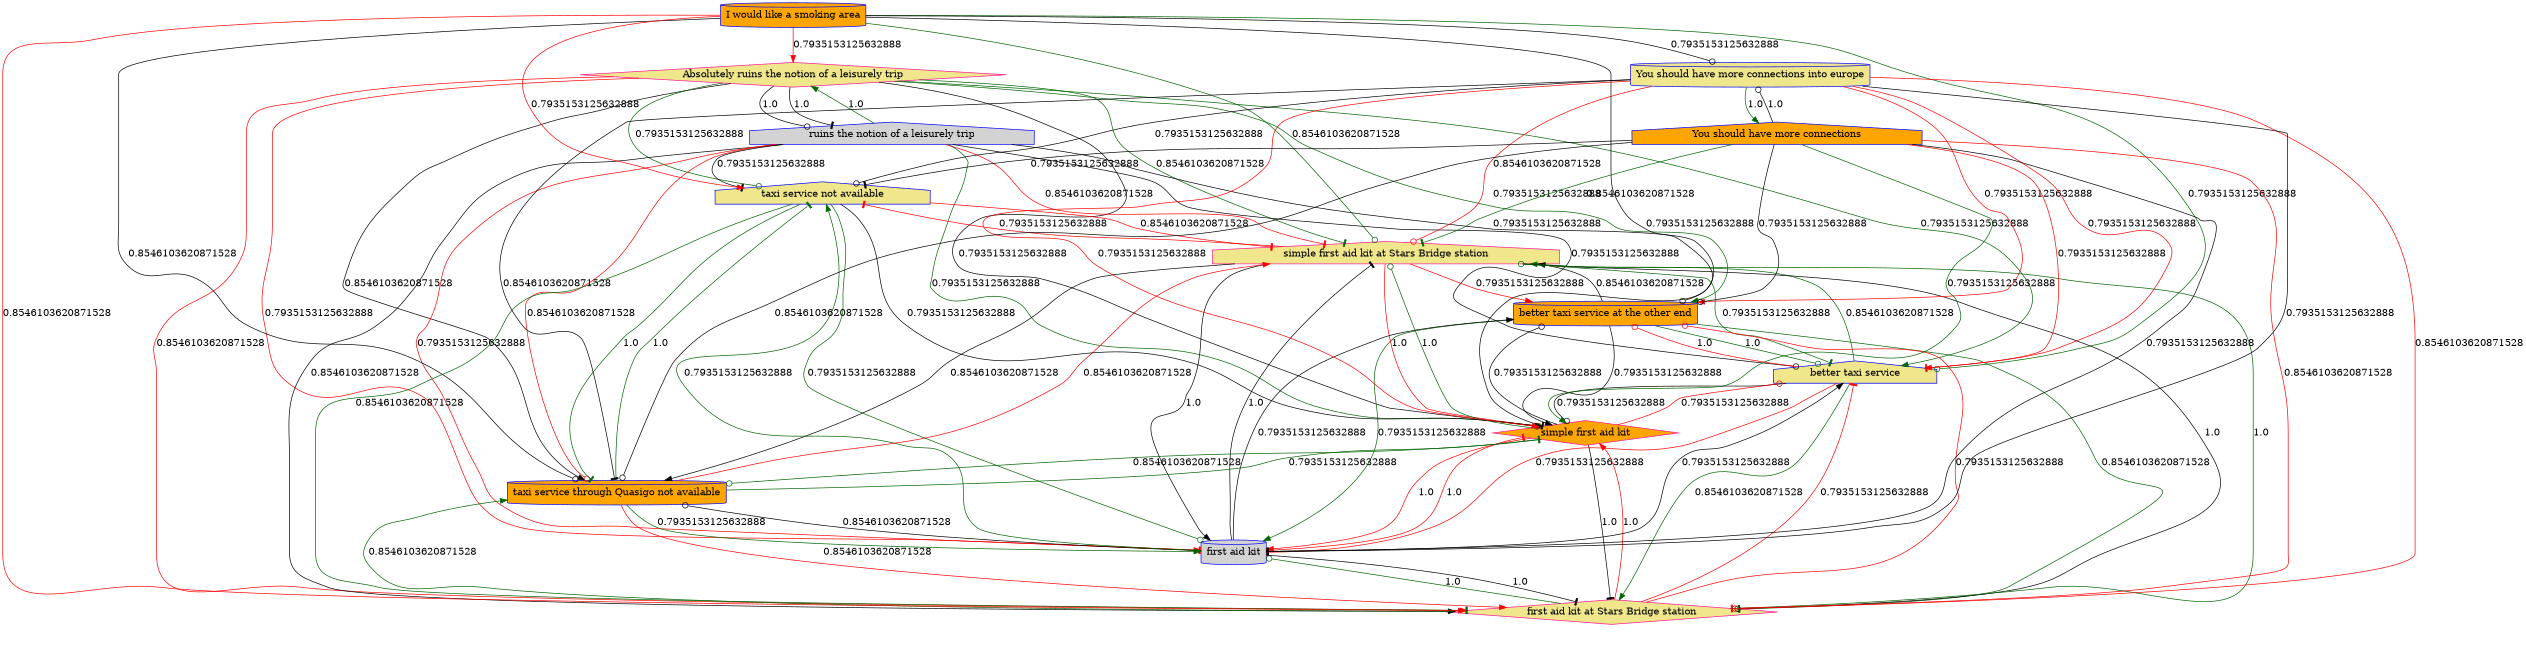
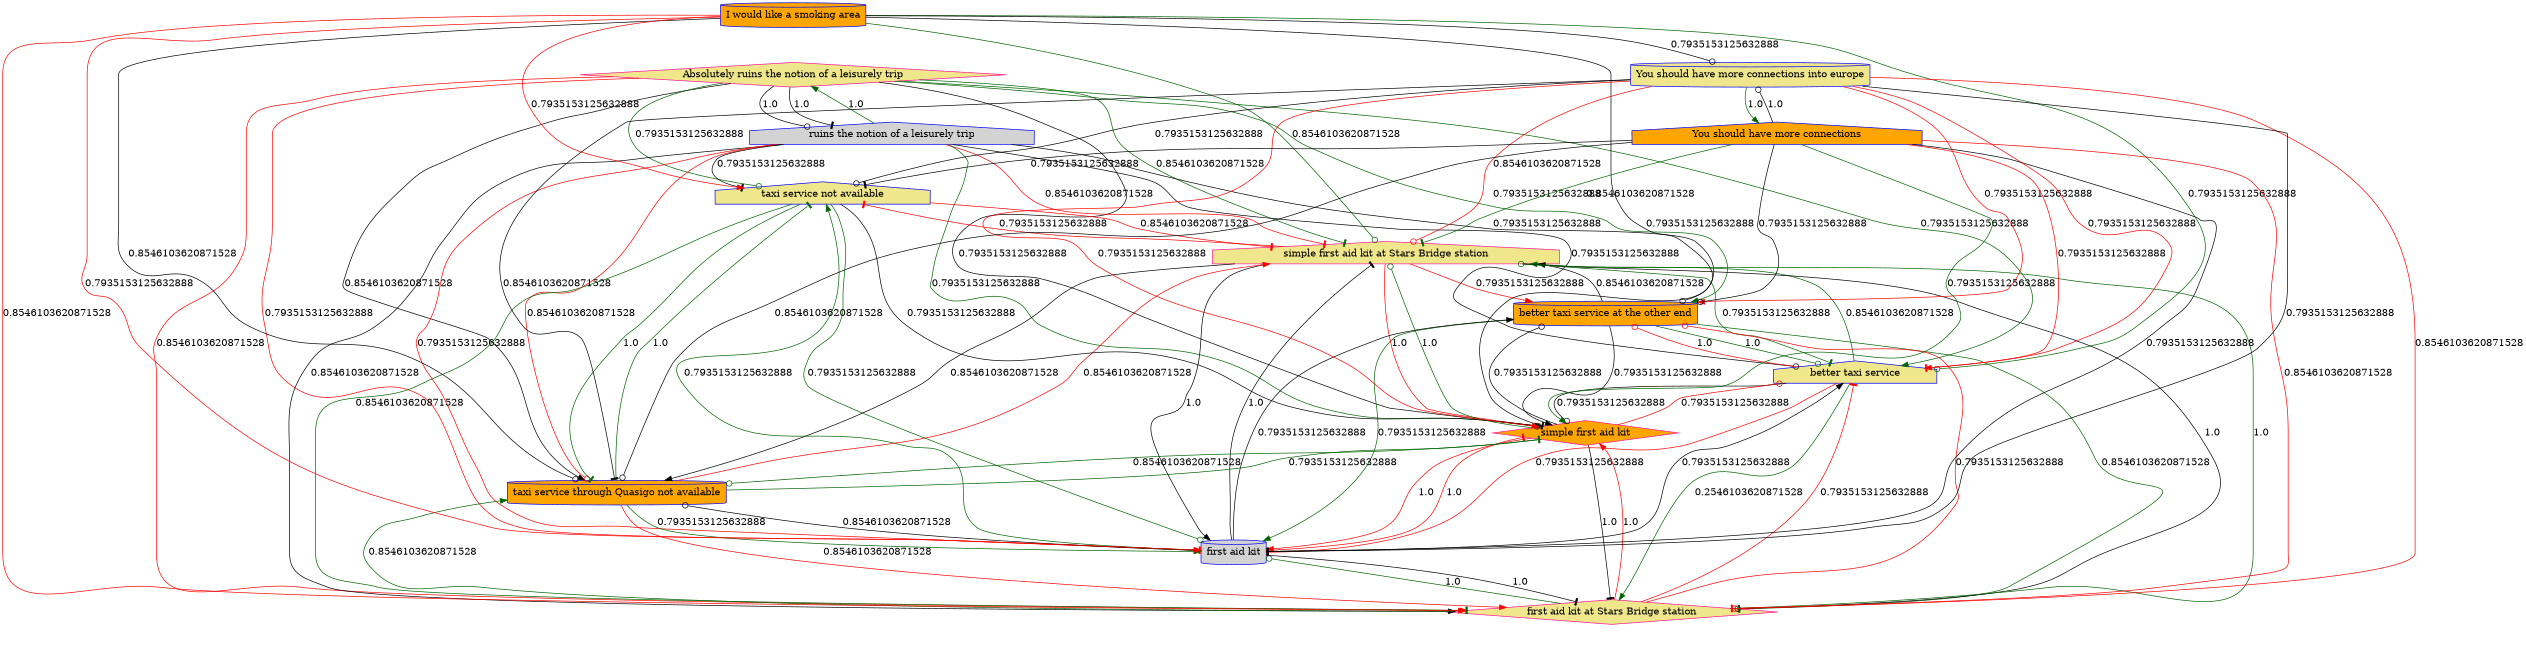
edge "I would like a smoking area" -> "Absolutely ruins the notion of a leisurely trip": now "I would like a smoking area" -> "first aid kit"
edge "better taxi service" -> "first aid kit at Stars Bridge station": label "0.8546103620871528" -> "0.2546103620871528"
